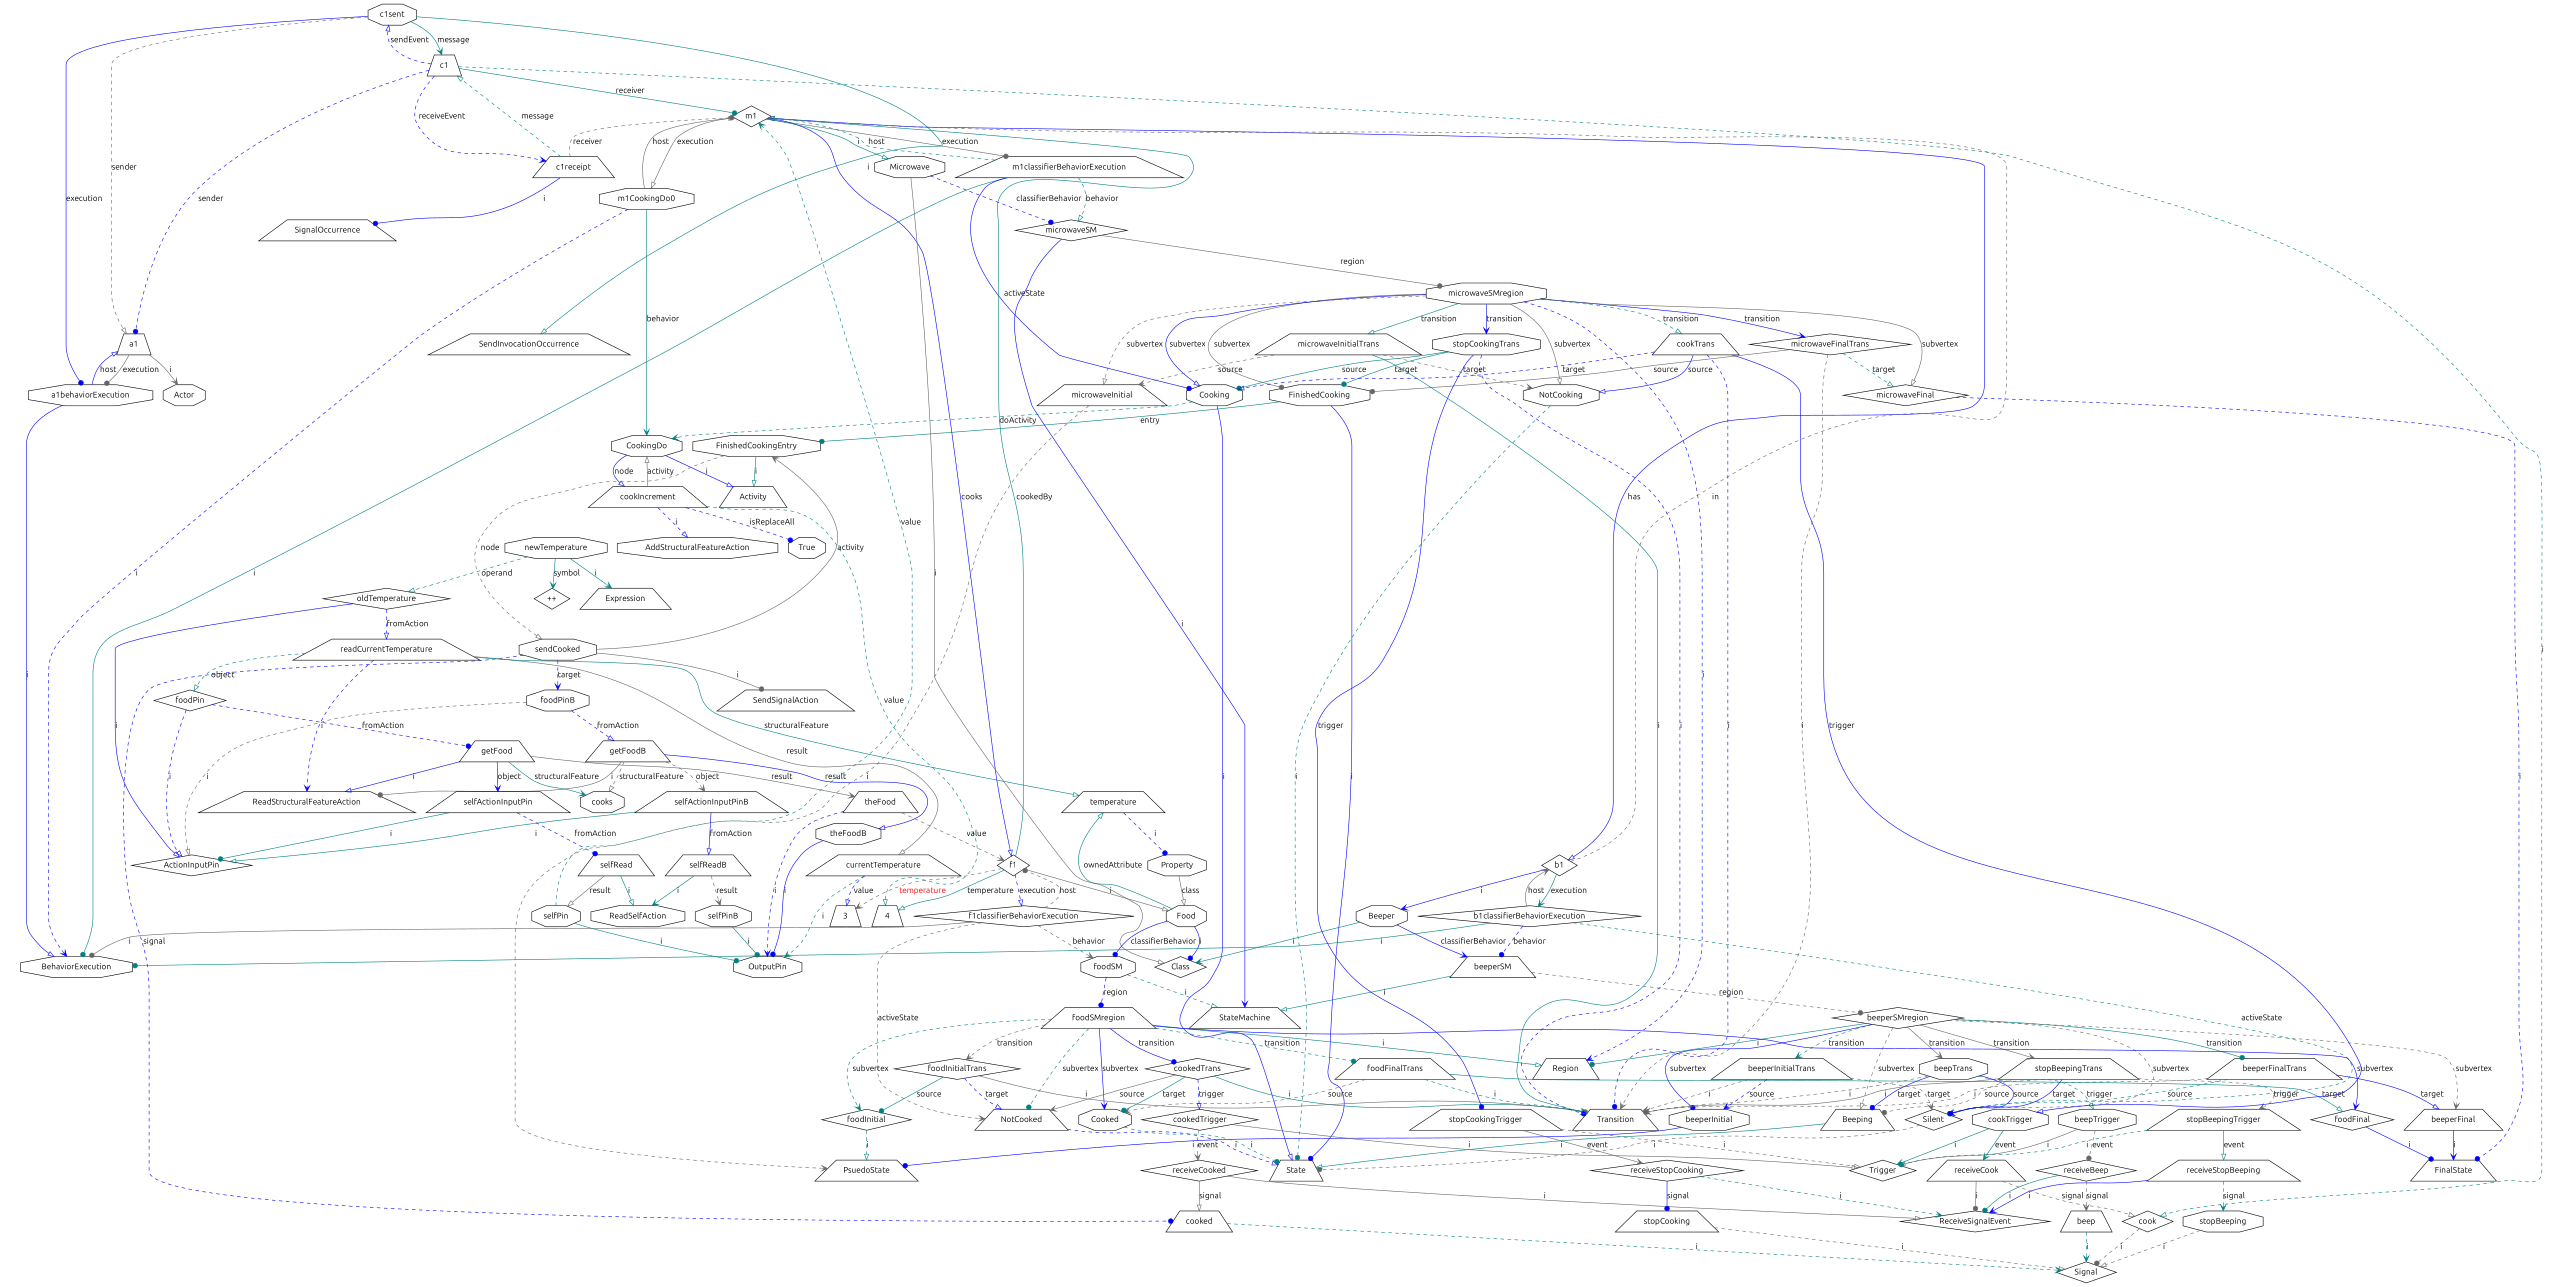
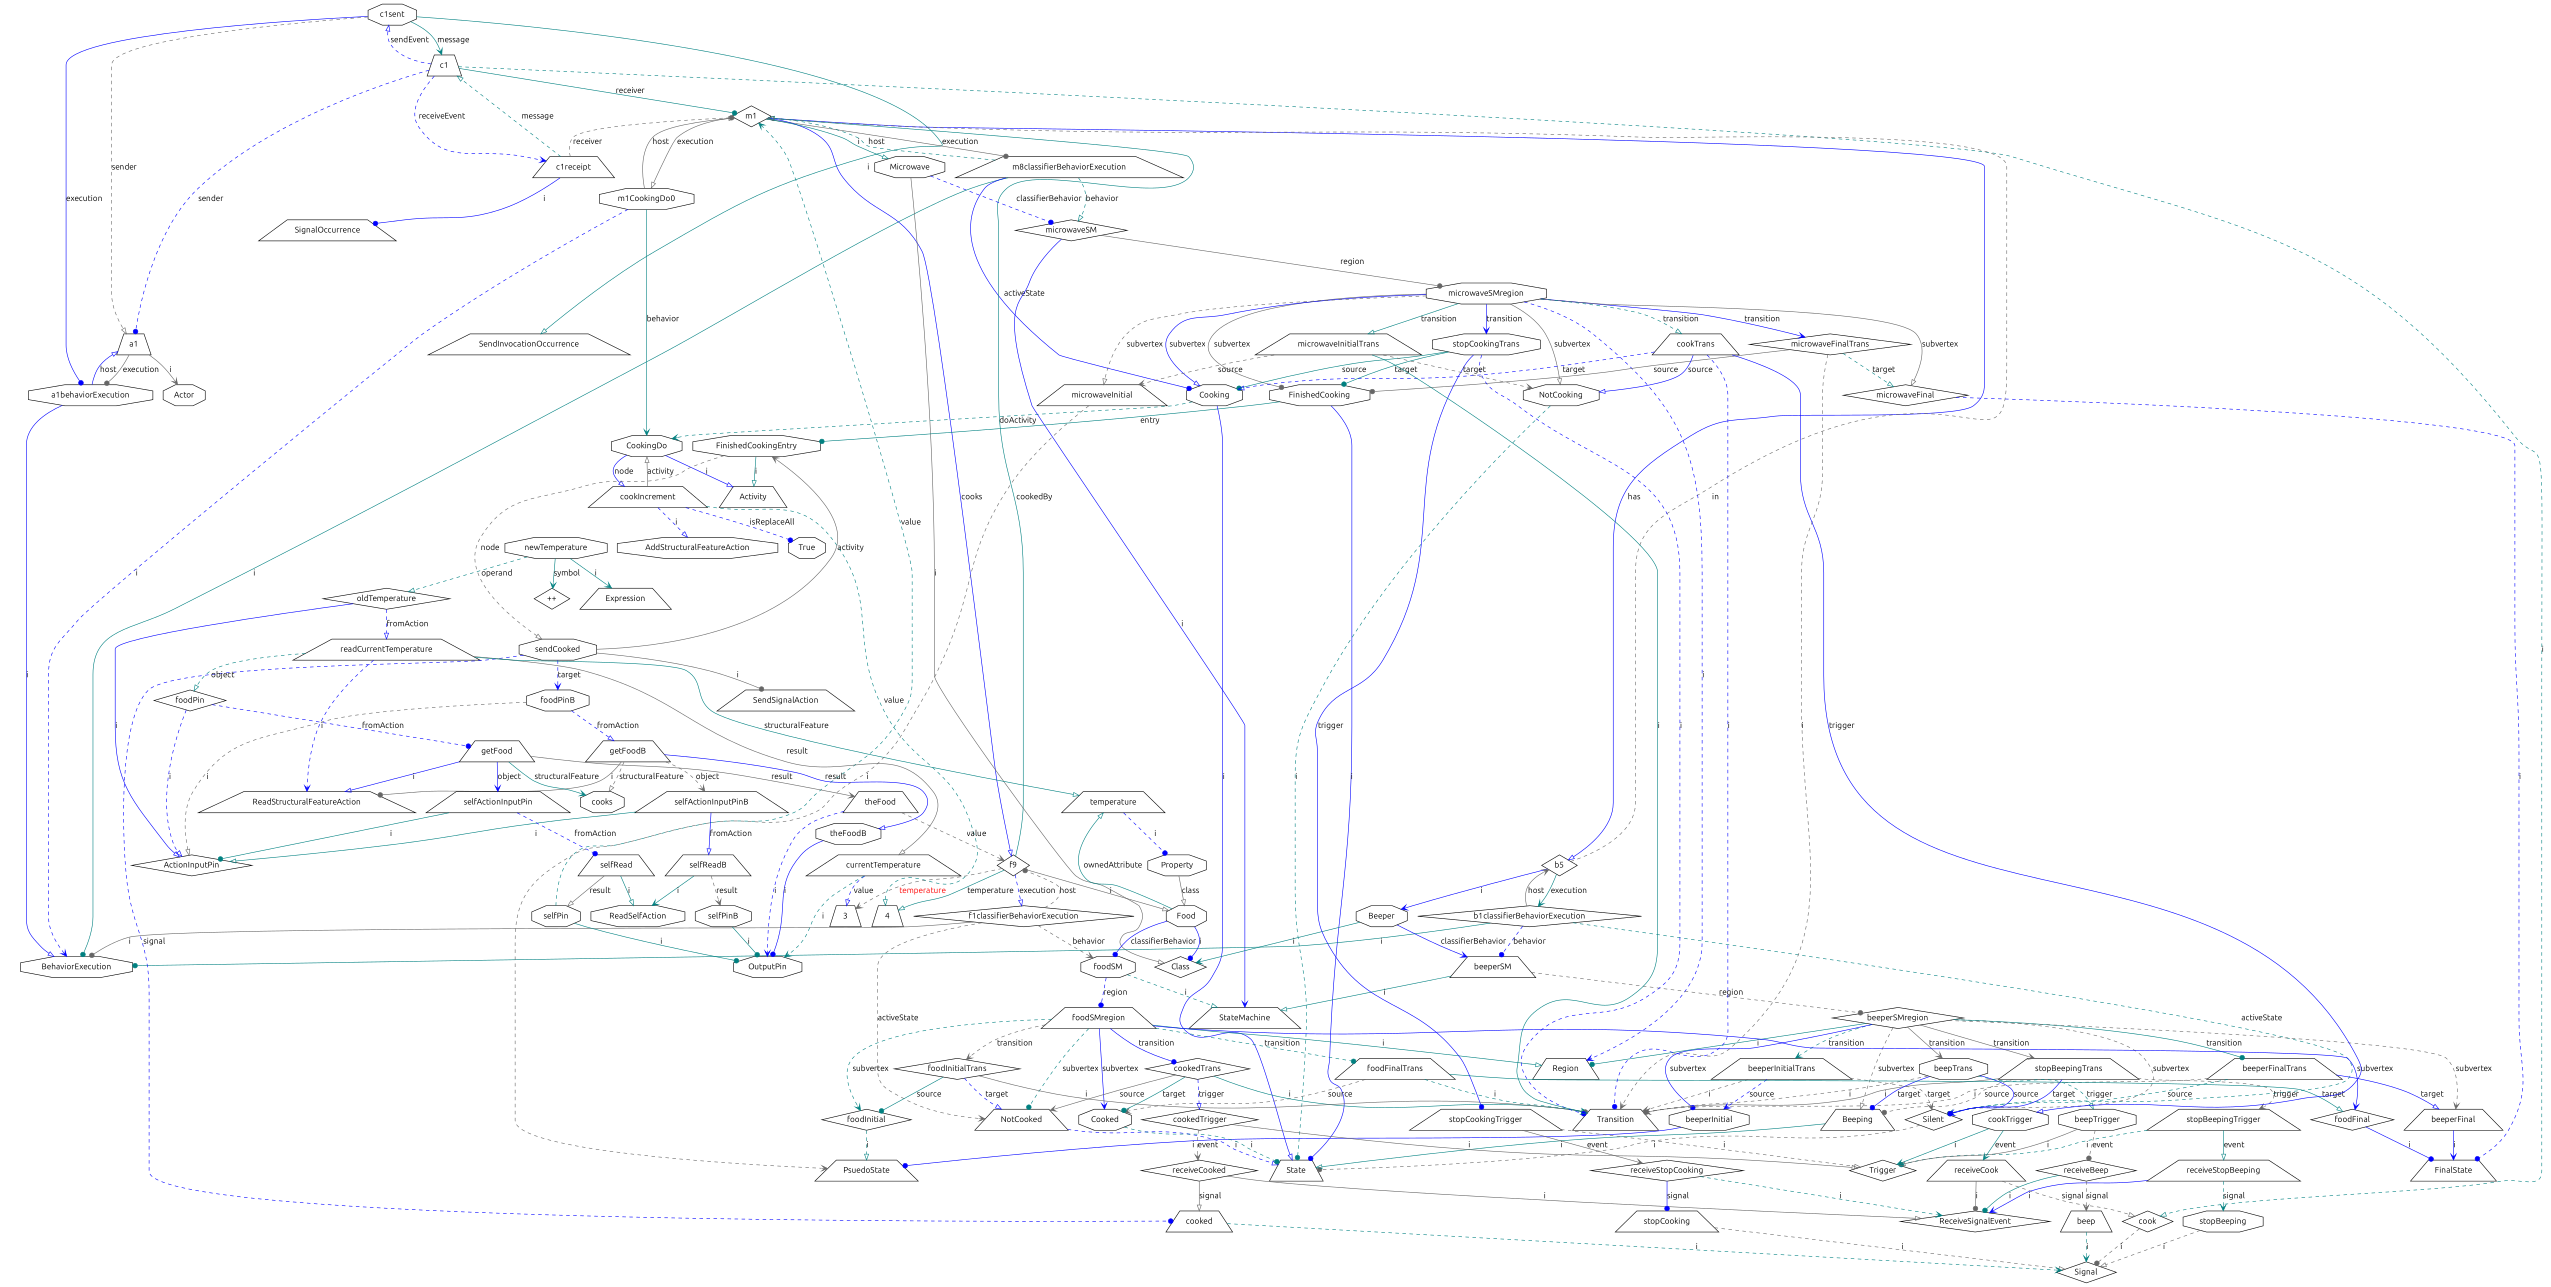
node "m1classifierBehaviorExecution": label "m1classifierBehaviorExecution" -> "m8classifierBehaviorExecution"
node "f1": label "f1" -> "f9"
node "b1": label "b1" -> "b5"
